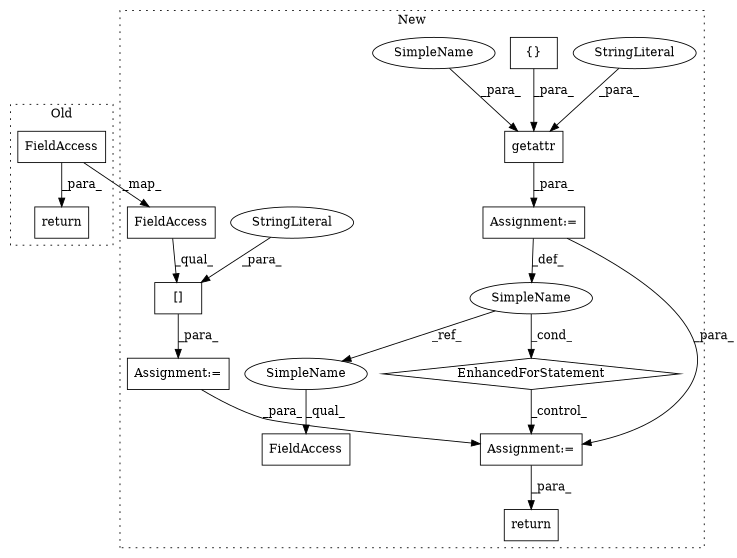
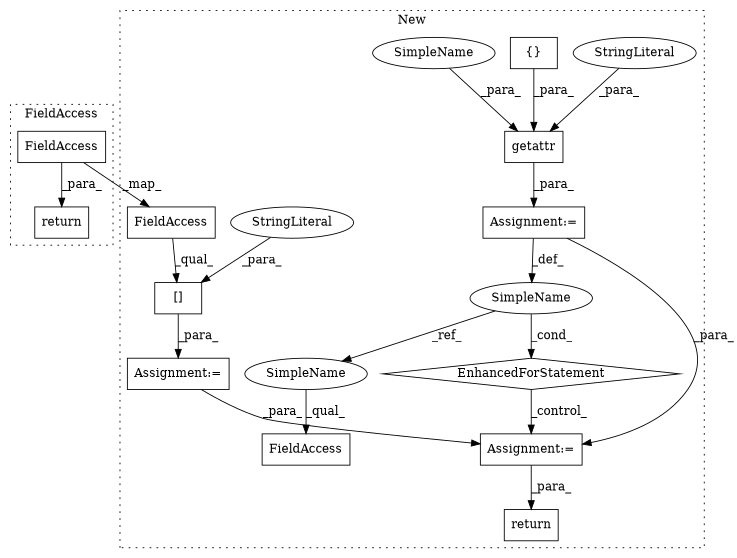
cluster "Old": label "Old" -> "FieldAccess"
